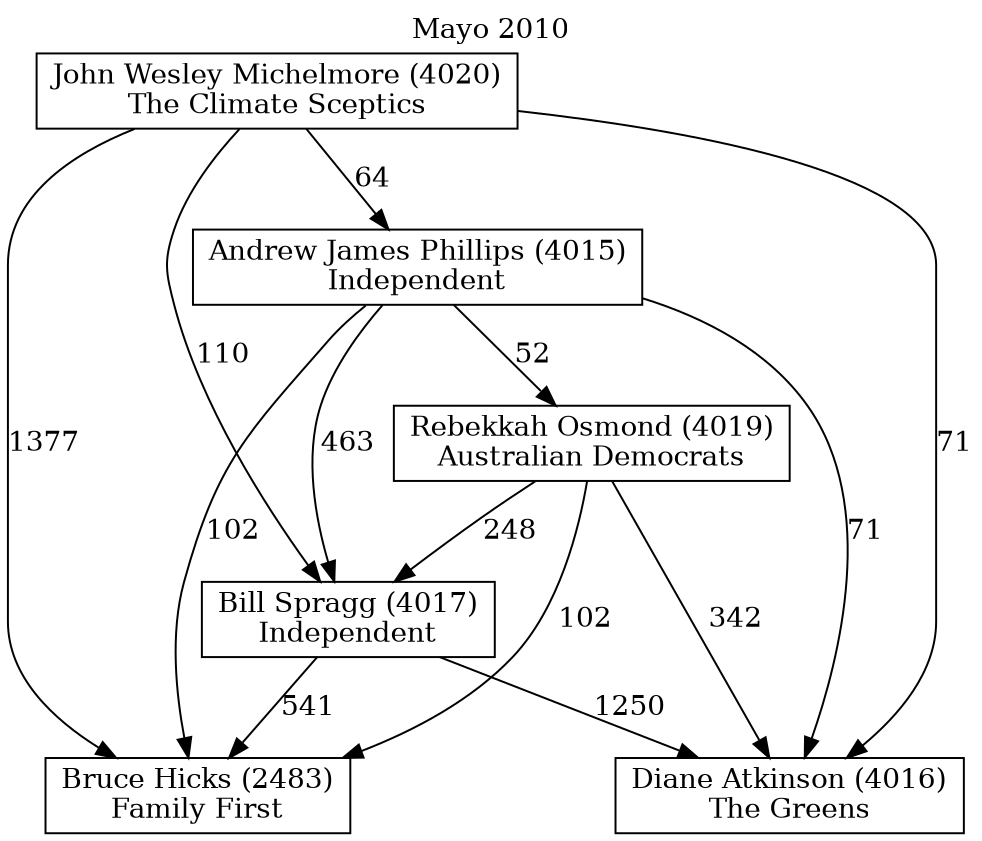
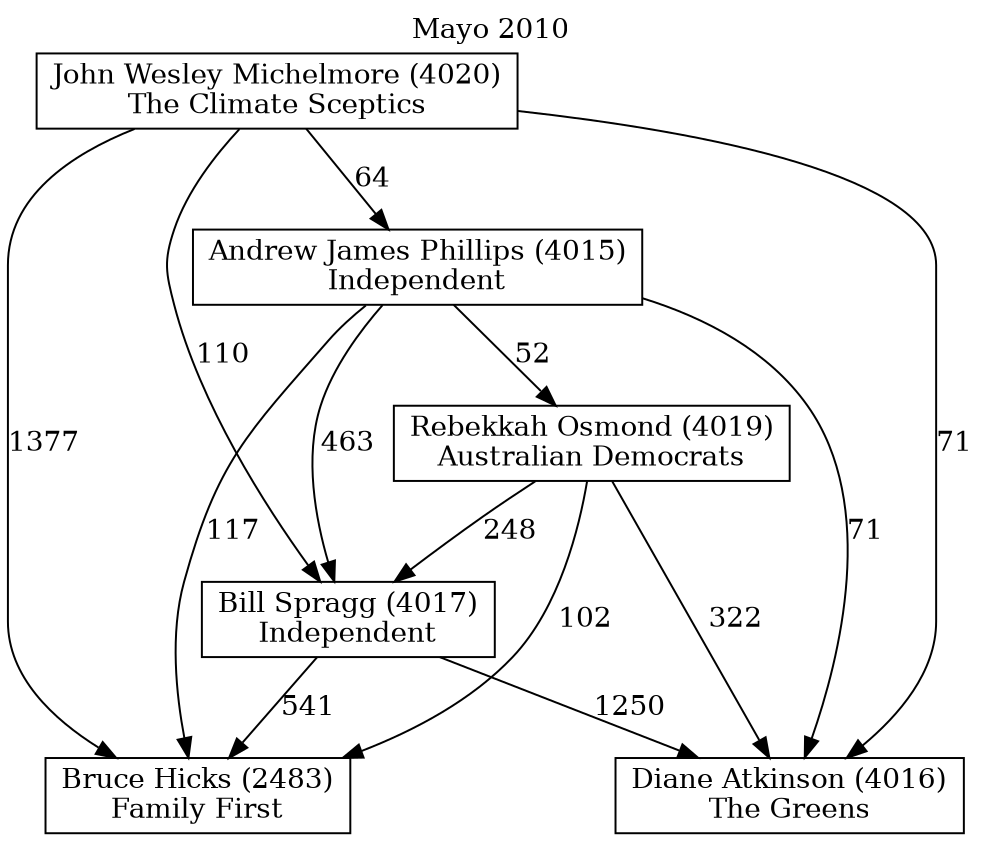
edge "Andrew James Phillips (4015) Independent" -> "Bruce Hicks (2483) Family First": label "102" -> "117"
edge "Rebekkah Osmond (4019) Australian Democrats" -> "Diane Atkinson (4016) The Greens": label "342" -> "322"
